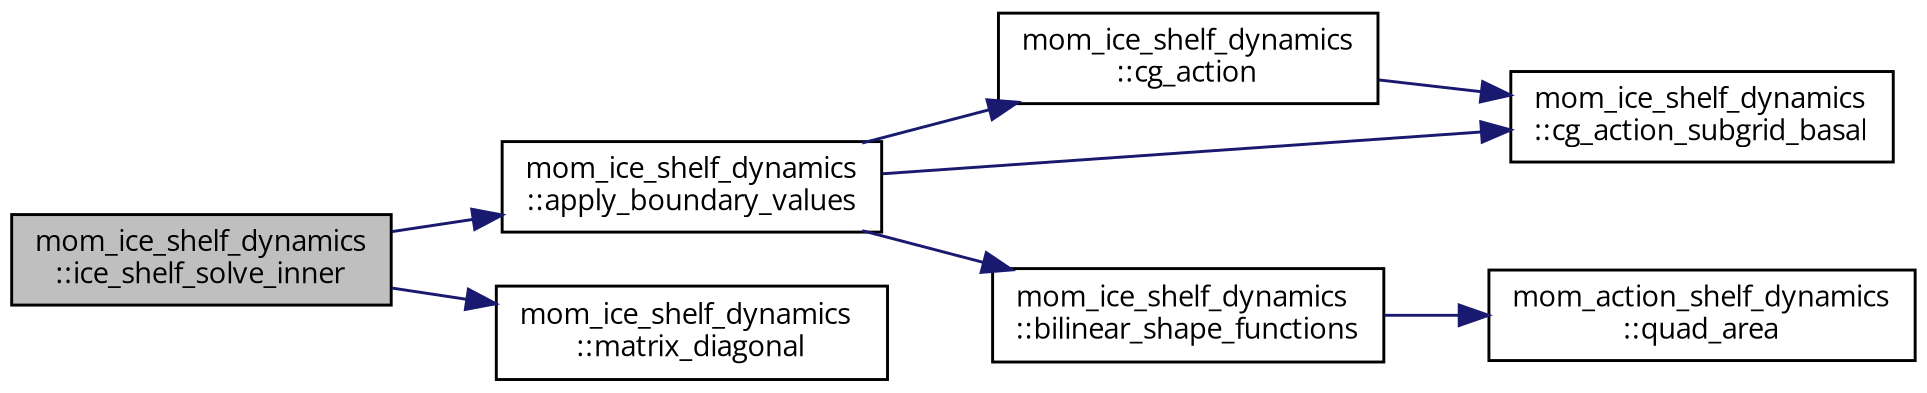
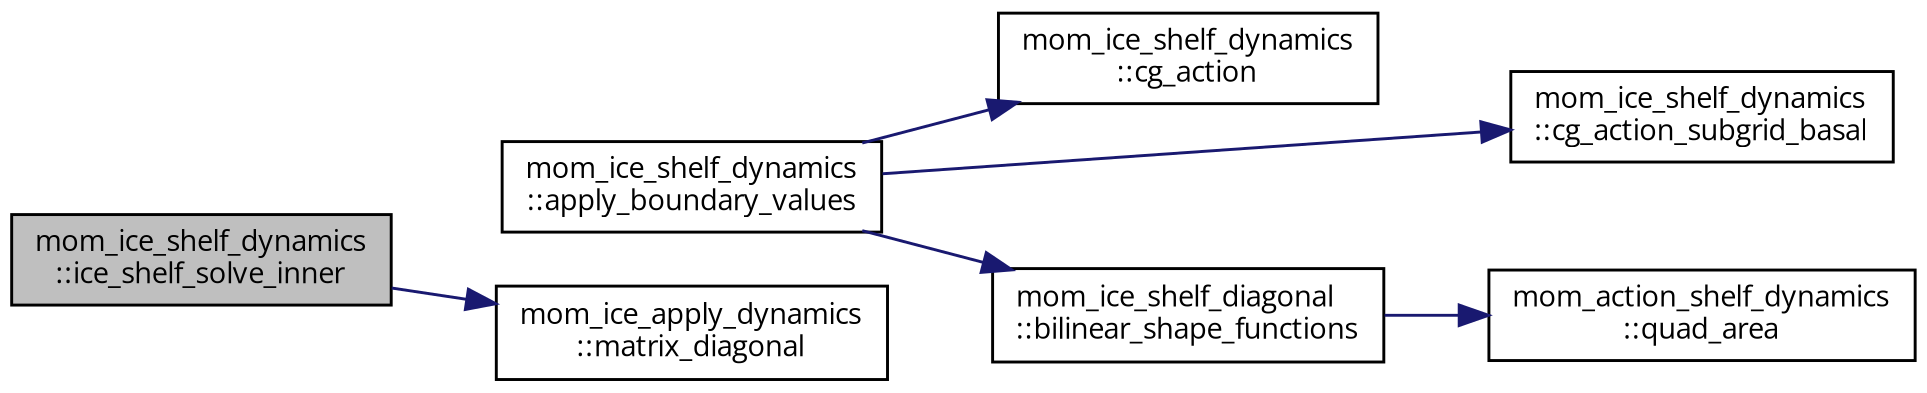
edge "mom_ice_shelf_dynamics ::cg_action" -> "mom_ice_shelf_dynamics ::cg_action_subgrid_basal": removed
edge "mom_ice_shelf_dynamics ::ice_shelf_solve_inner" -> "mom_ice_shelf_dynamics ::apply_boundary_values": removed
node "mom_ice_shelf_dynamics ::bilinear_shape_functions": label "mom_ice_shelf_dynamics ::bilinear_shape_functions" -> "mom_ice_shelf_diagonal ::bilinear_shape_functions"
node "mom_ice_shelf_dynamics ::matrix_diagonal": label "mom_ice_shelf_dynamics ::matrix_diagonal" -> "mom_ice_apply_dynamics ::matrix_diagonal"
